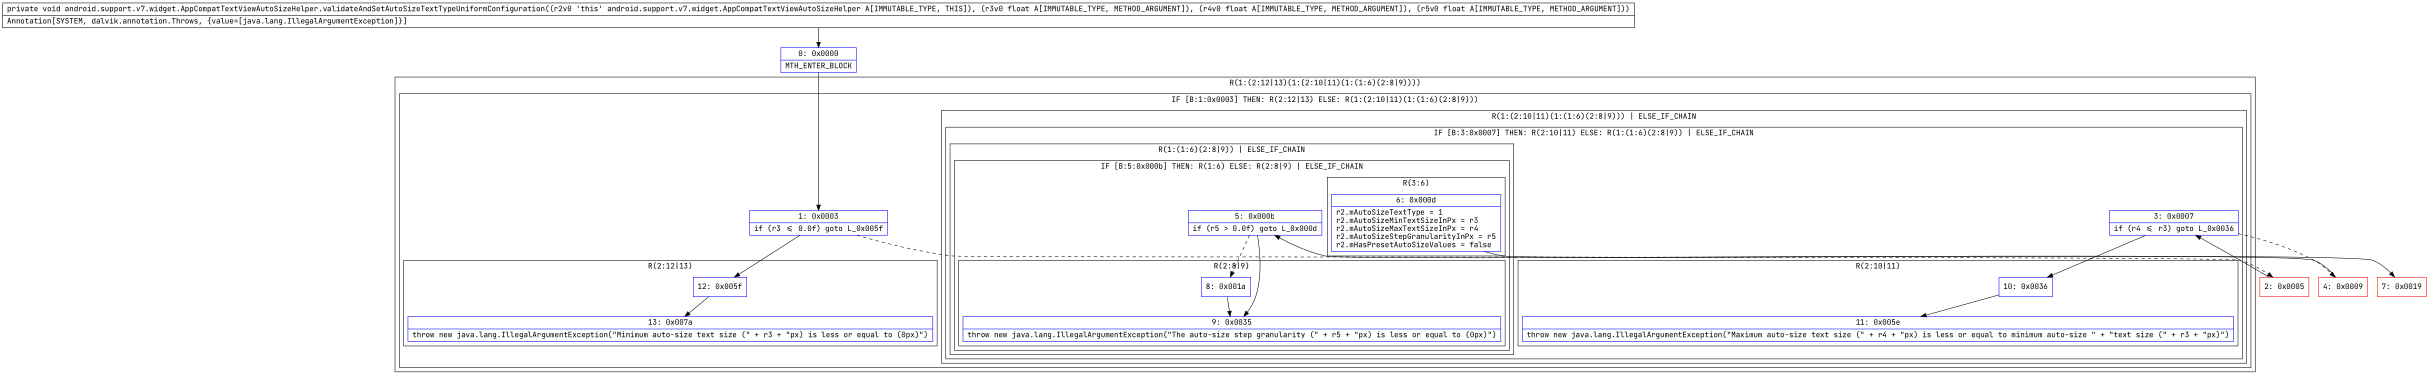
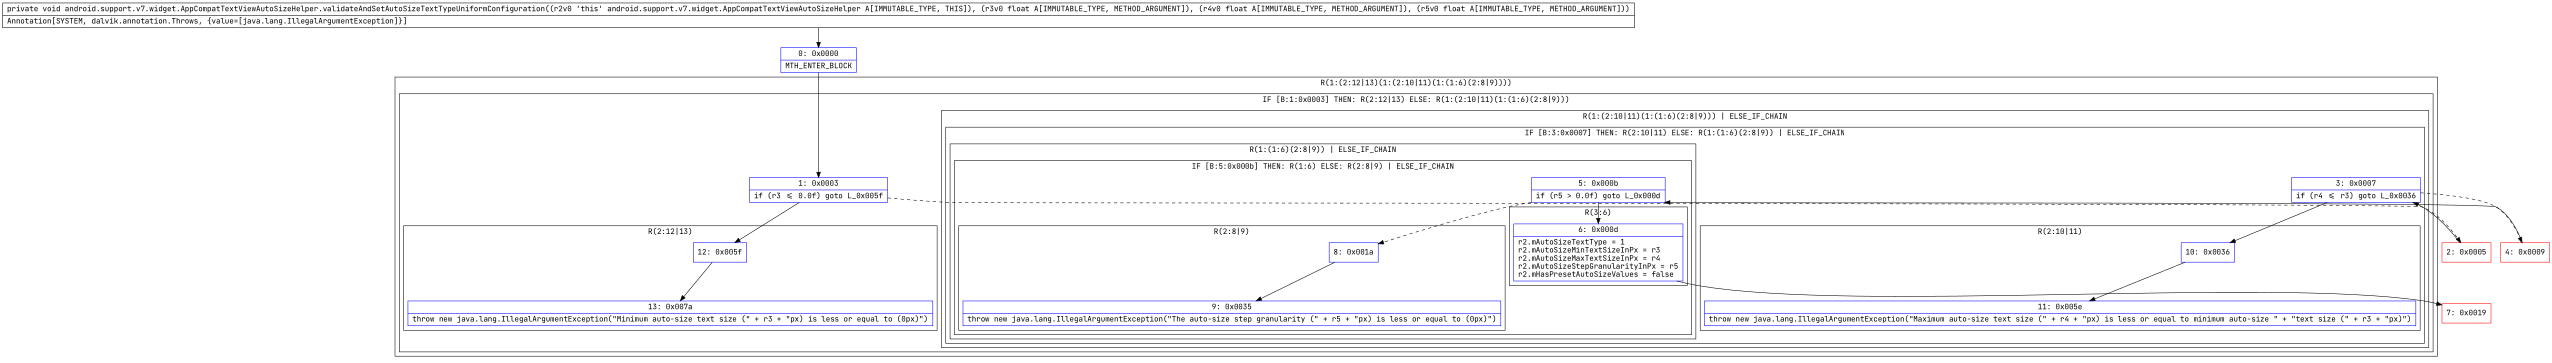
edge "5: 0x000b" -> "9: 0x0035": now "5: 0x000b" -> "6: 0x000d"
